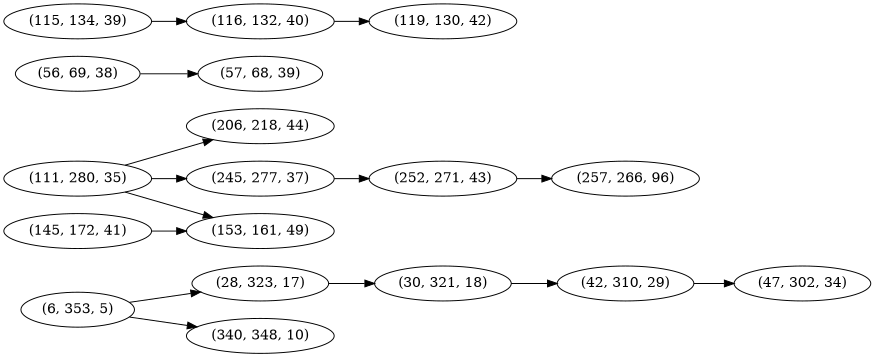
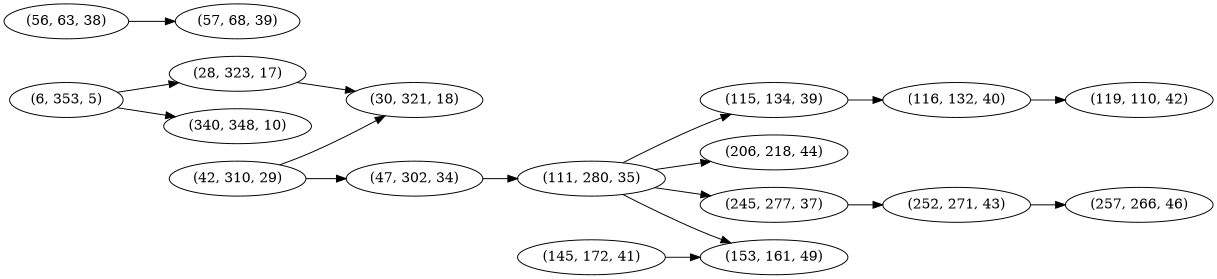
node "(119, 130, 42)": label "(119, 130, 42)" -> "(119, 110, 42)"
node "(56, 69, 38)": label "(56, 69, 38)" -> "(56, 63, 38)"
edge "(111, 280, 35)" -> "(115, 134, 39)": added
edge "(47, 302, 34)" -> "(111, 280, 35)": added
node "(257, 266, 96)": label "(257, 266, 96)" -> "(257, 266, 46)"
edge "(30, 321, 18)" -> "(42, 310, 29)": reversed
